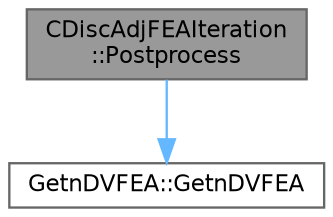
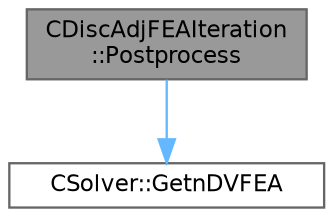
node "GetnDVFEA::GetnDVFEA": label "GetnDVFEA::GetnDVFEA" -> "CSolver::GetnDVFEA"
